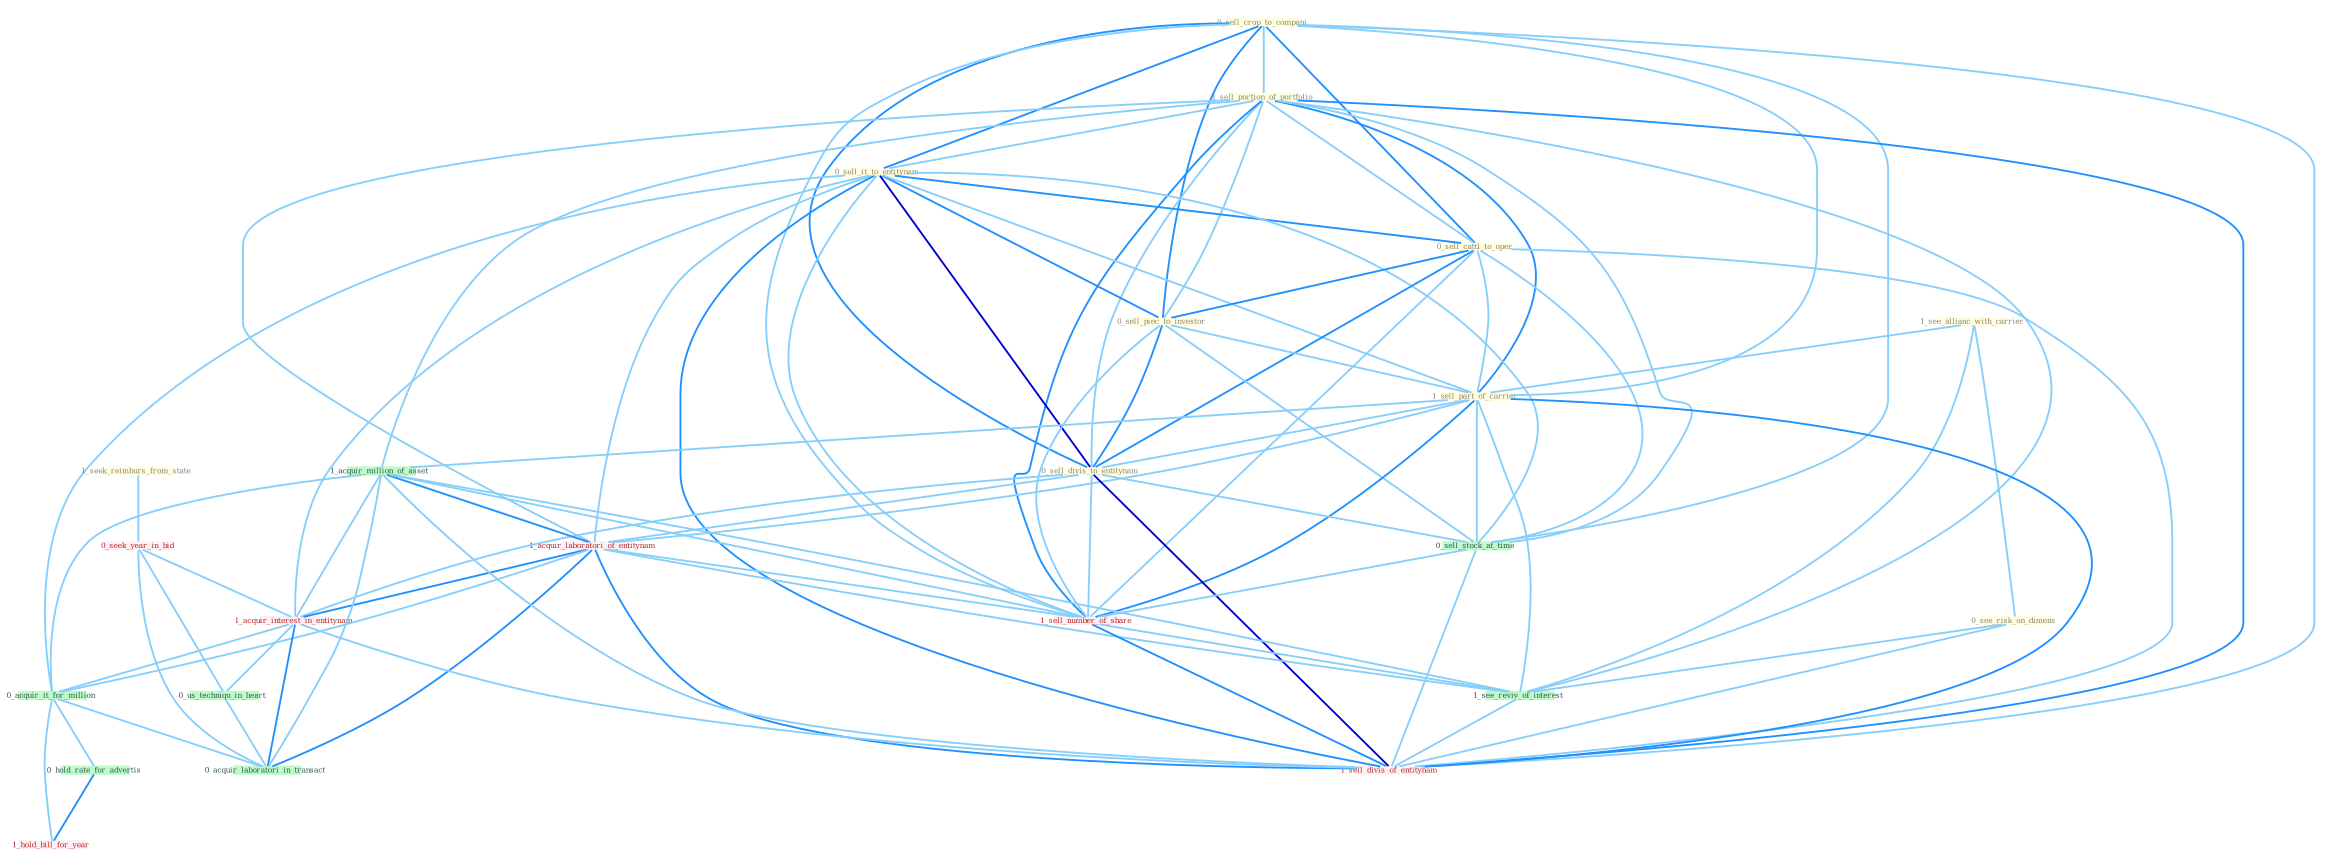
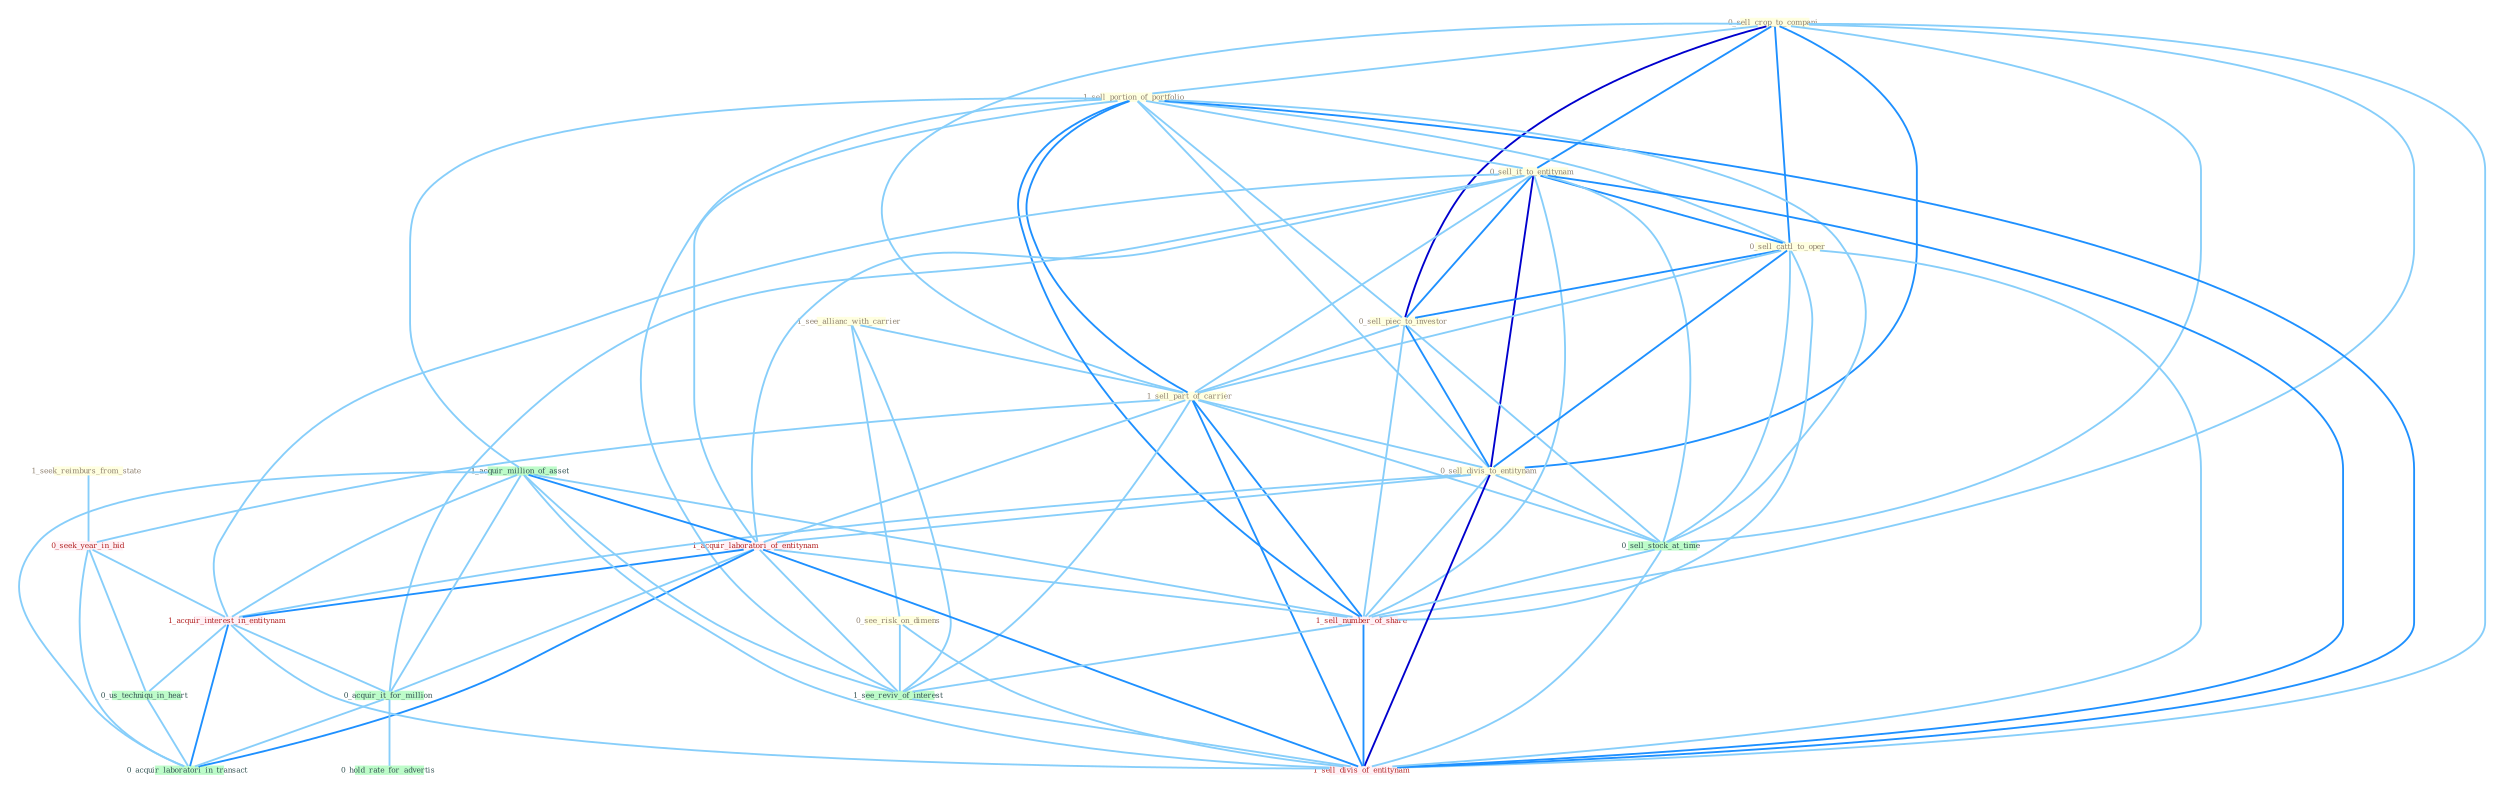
edge "0_sell_crop_to_compani" -- "0_sell_piec_to_investor": color #1e90ff -> #0000cd
edge "1_sell_part_of_carrier" -- "1_acquir_million_of_asset": now "1_sell_part_of_carrier" -- "0_seek_year_in_bid"
node "1_hold_bill_for_year": removed
